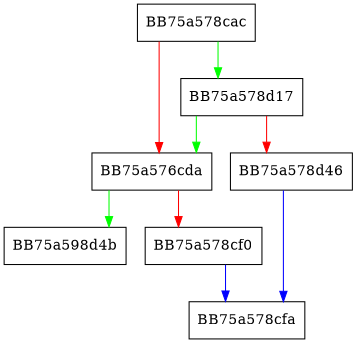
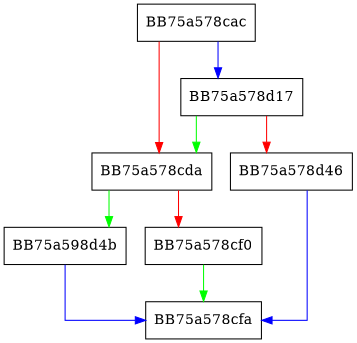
edge "BB75a578cac" -> "BB75a578d17": color green -> blue
node "BB75a576cda": label "BB75a576cda" -> "BB75a578cda"
edge "BB75a578cf0" -> "BB75a578cfa": color blue -> green
edge "BB75a598d4b" -> "BB75a578cfa": added
